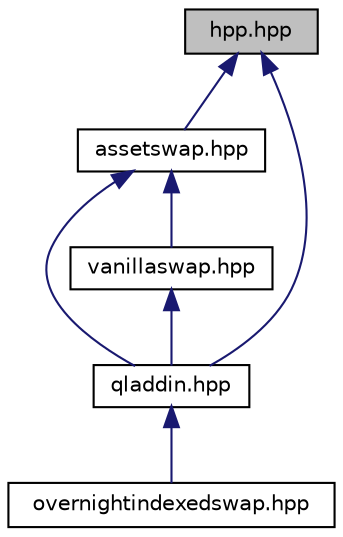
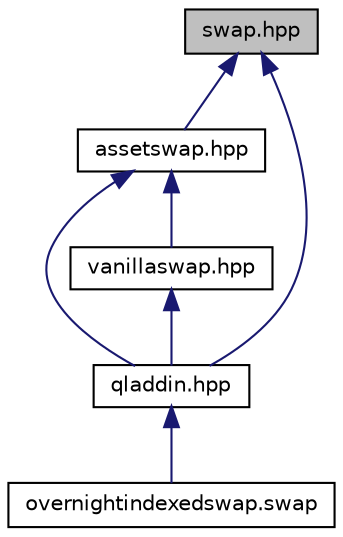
node "hpp.hpp": label "hpp.hpp" -> "swap.hpp"
node "overnightindexedswap.hpp": label "overnightindexedswap.hpp" -> "overnightindexedswap.swap"
